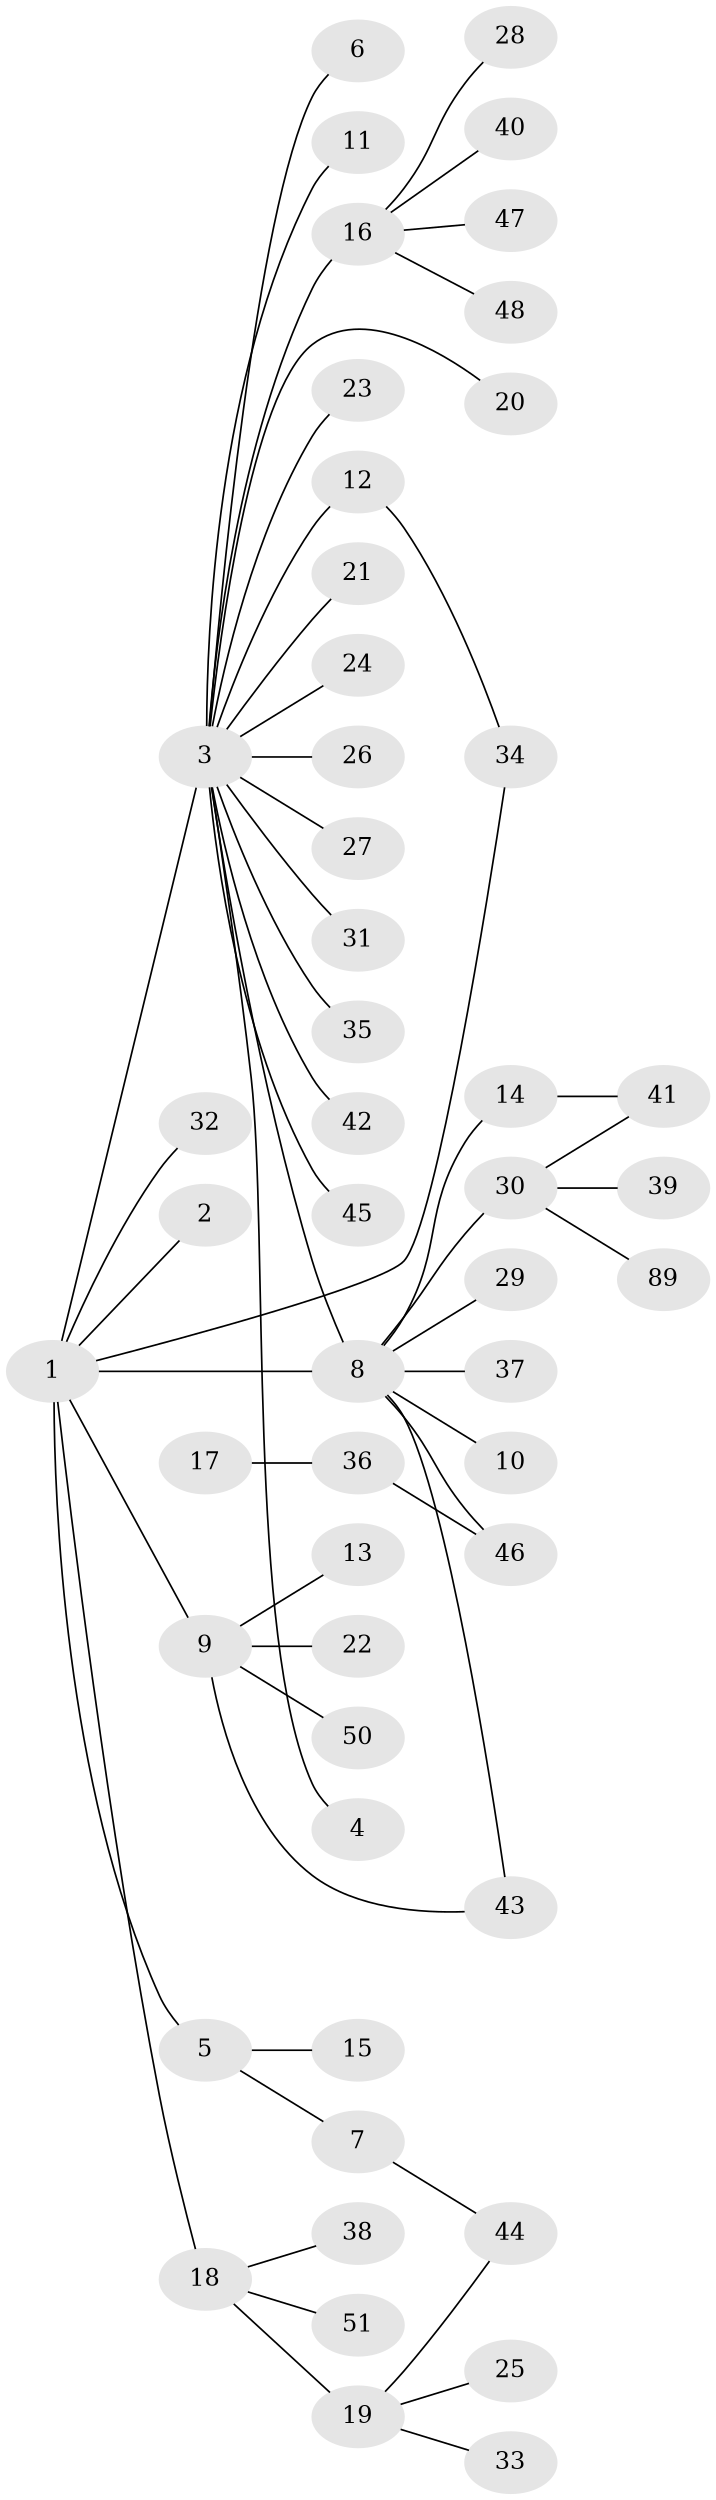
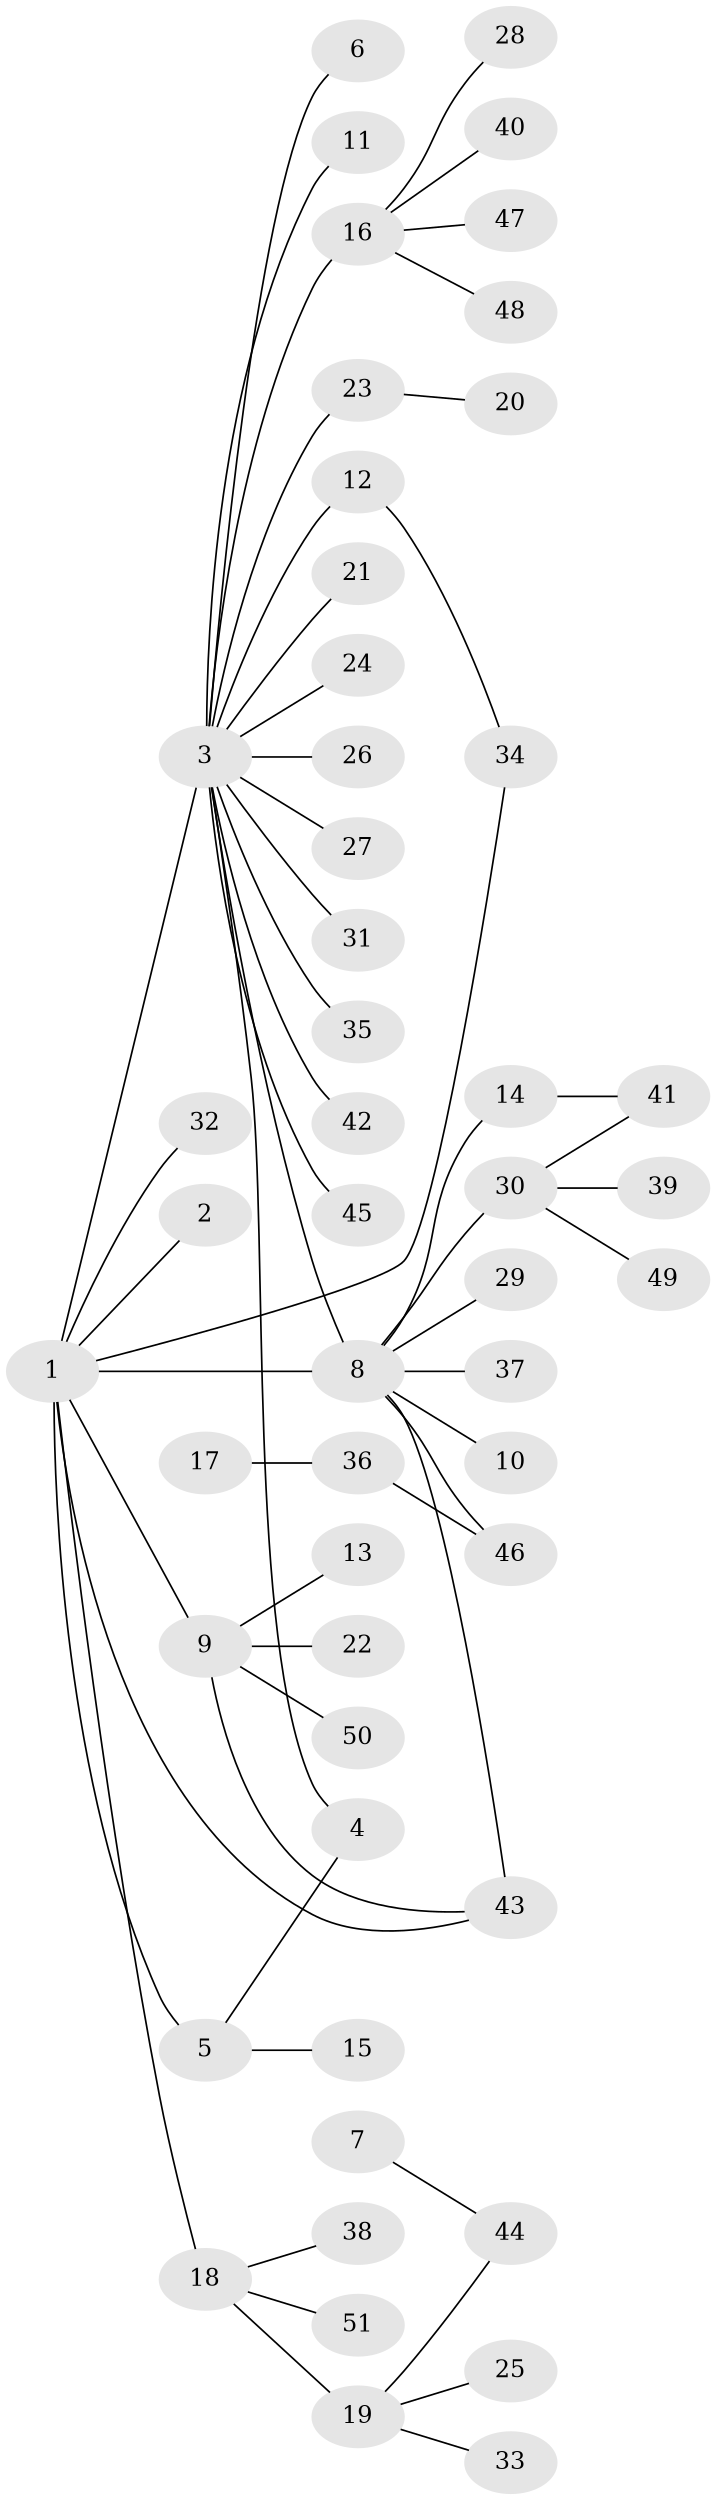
edge "20" -- "3": now "20" -- "23"
node "89": label "89" -> "49"
edge "1" -- "43": added
edge "5" -- "7": now "5" -- "4"
